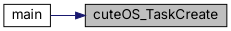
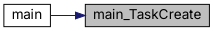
node "cuteOS_TaskCreate": label "cuteOS_TaskCreate" -> "main_TaskCreate"
